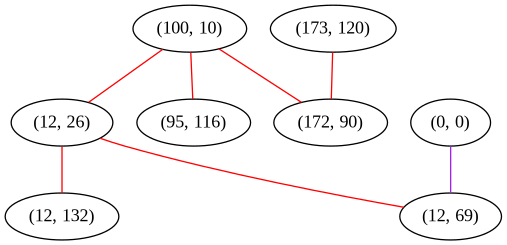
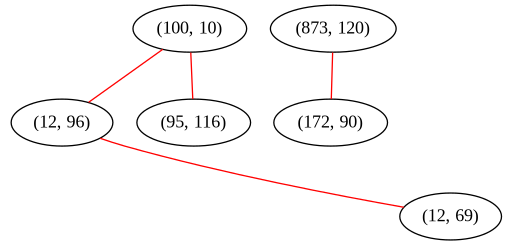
node "(173, 120)": label "(173, 120)" -> "(873, 120)"
edge "(100, 10)" -- "(172, 90)": removed
node "(12, 26)": label "(12, 26)" -> "(12, 96)"
node "(0, 0)": removed
node "(12, 132)": removed
